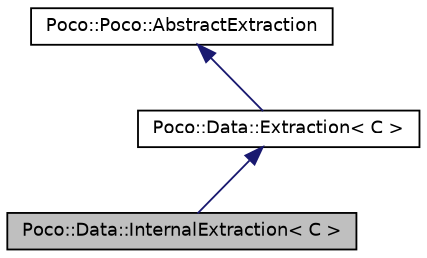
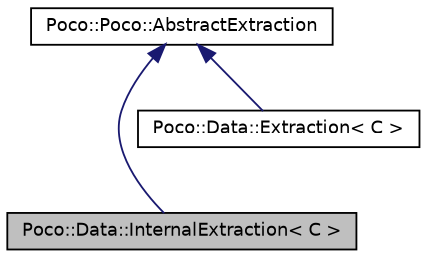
edge "Poco::Data::InternalExtraction< C >" -> "Poco::Data::Extraction< C >": now "Poco::Data::InternalExtraction< C >" -> "Poco::Poco::AbstractExtraction"
